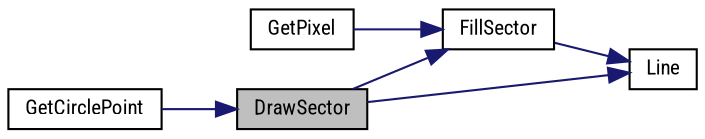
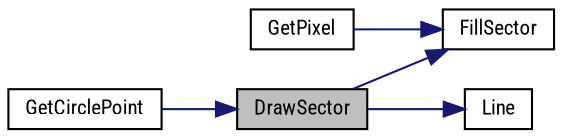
edge "FillSector" -> "Line": removed
